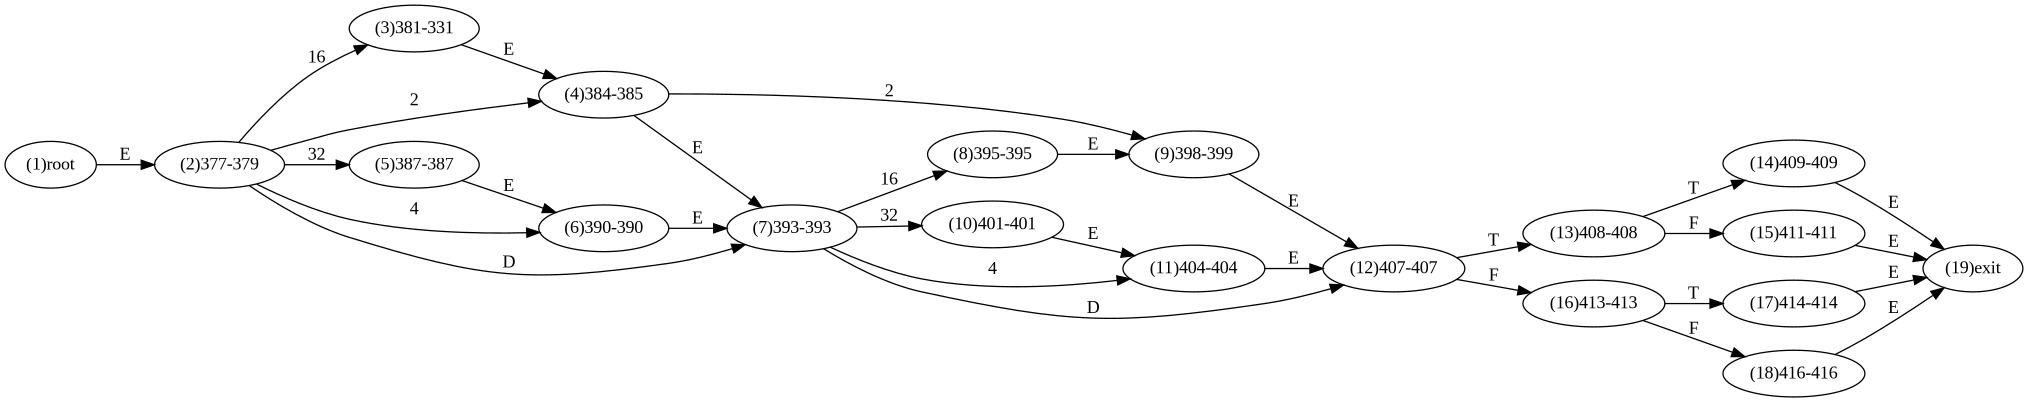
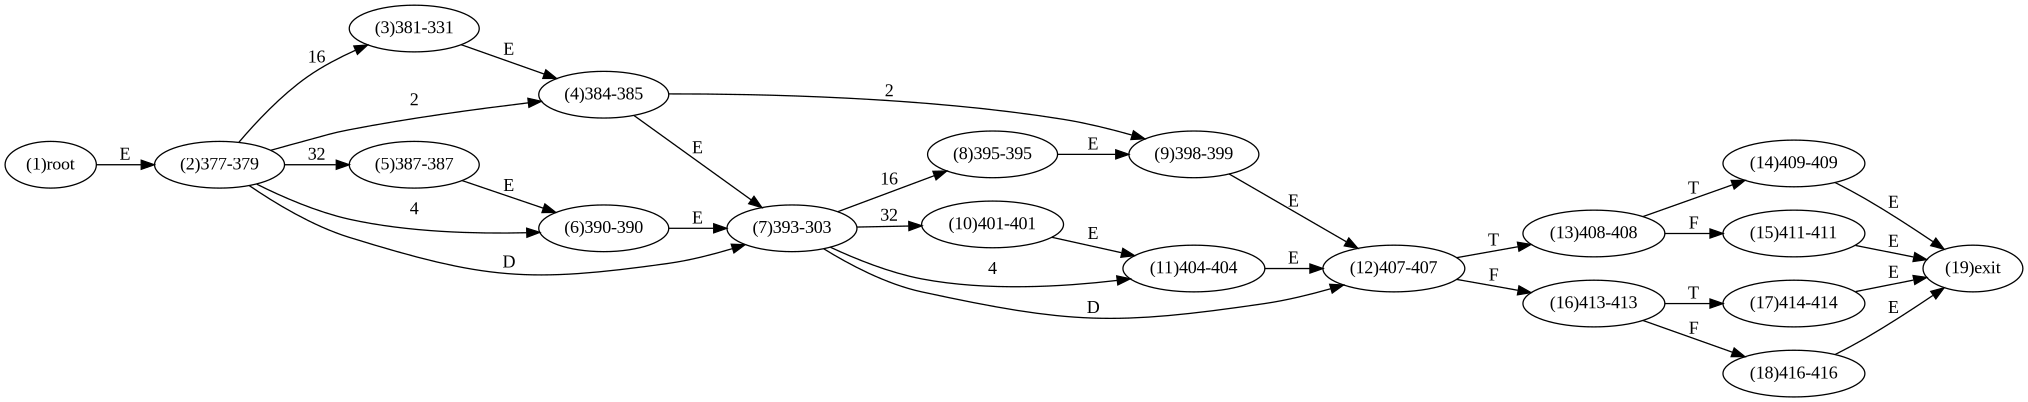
node "(7)393-393": label "(7)393-393" -> "(7)393-303"
